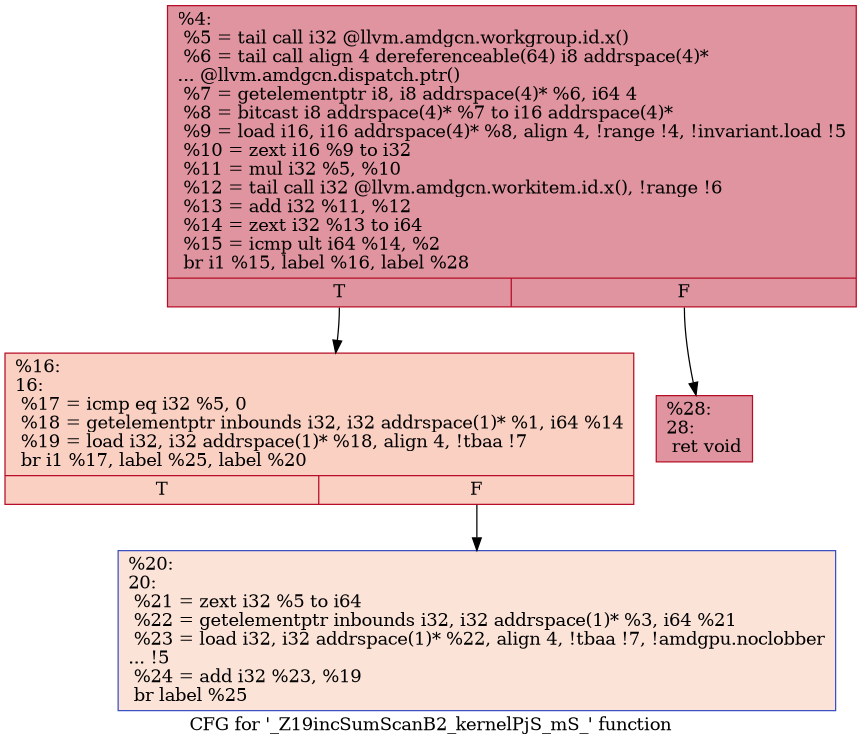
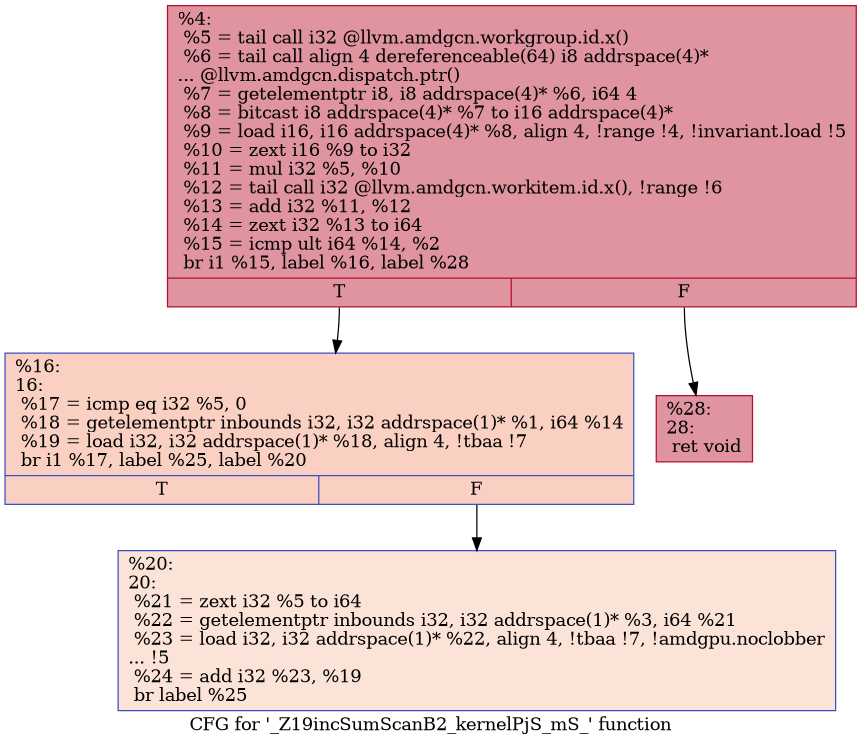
node "%16:": color #b70d28ff -> #3d50c3ff
